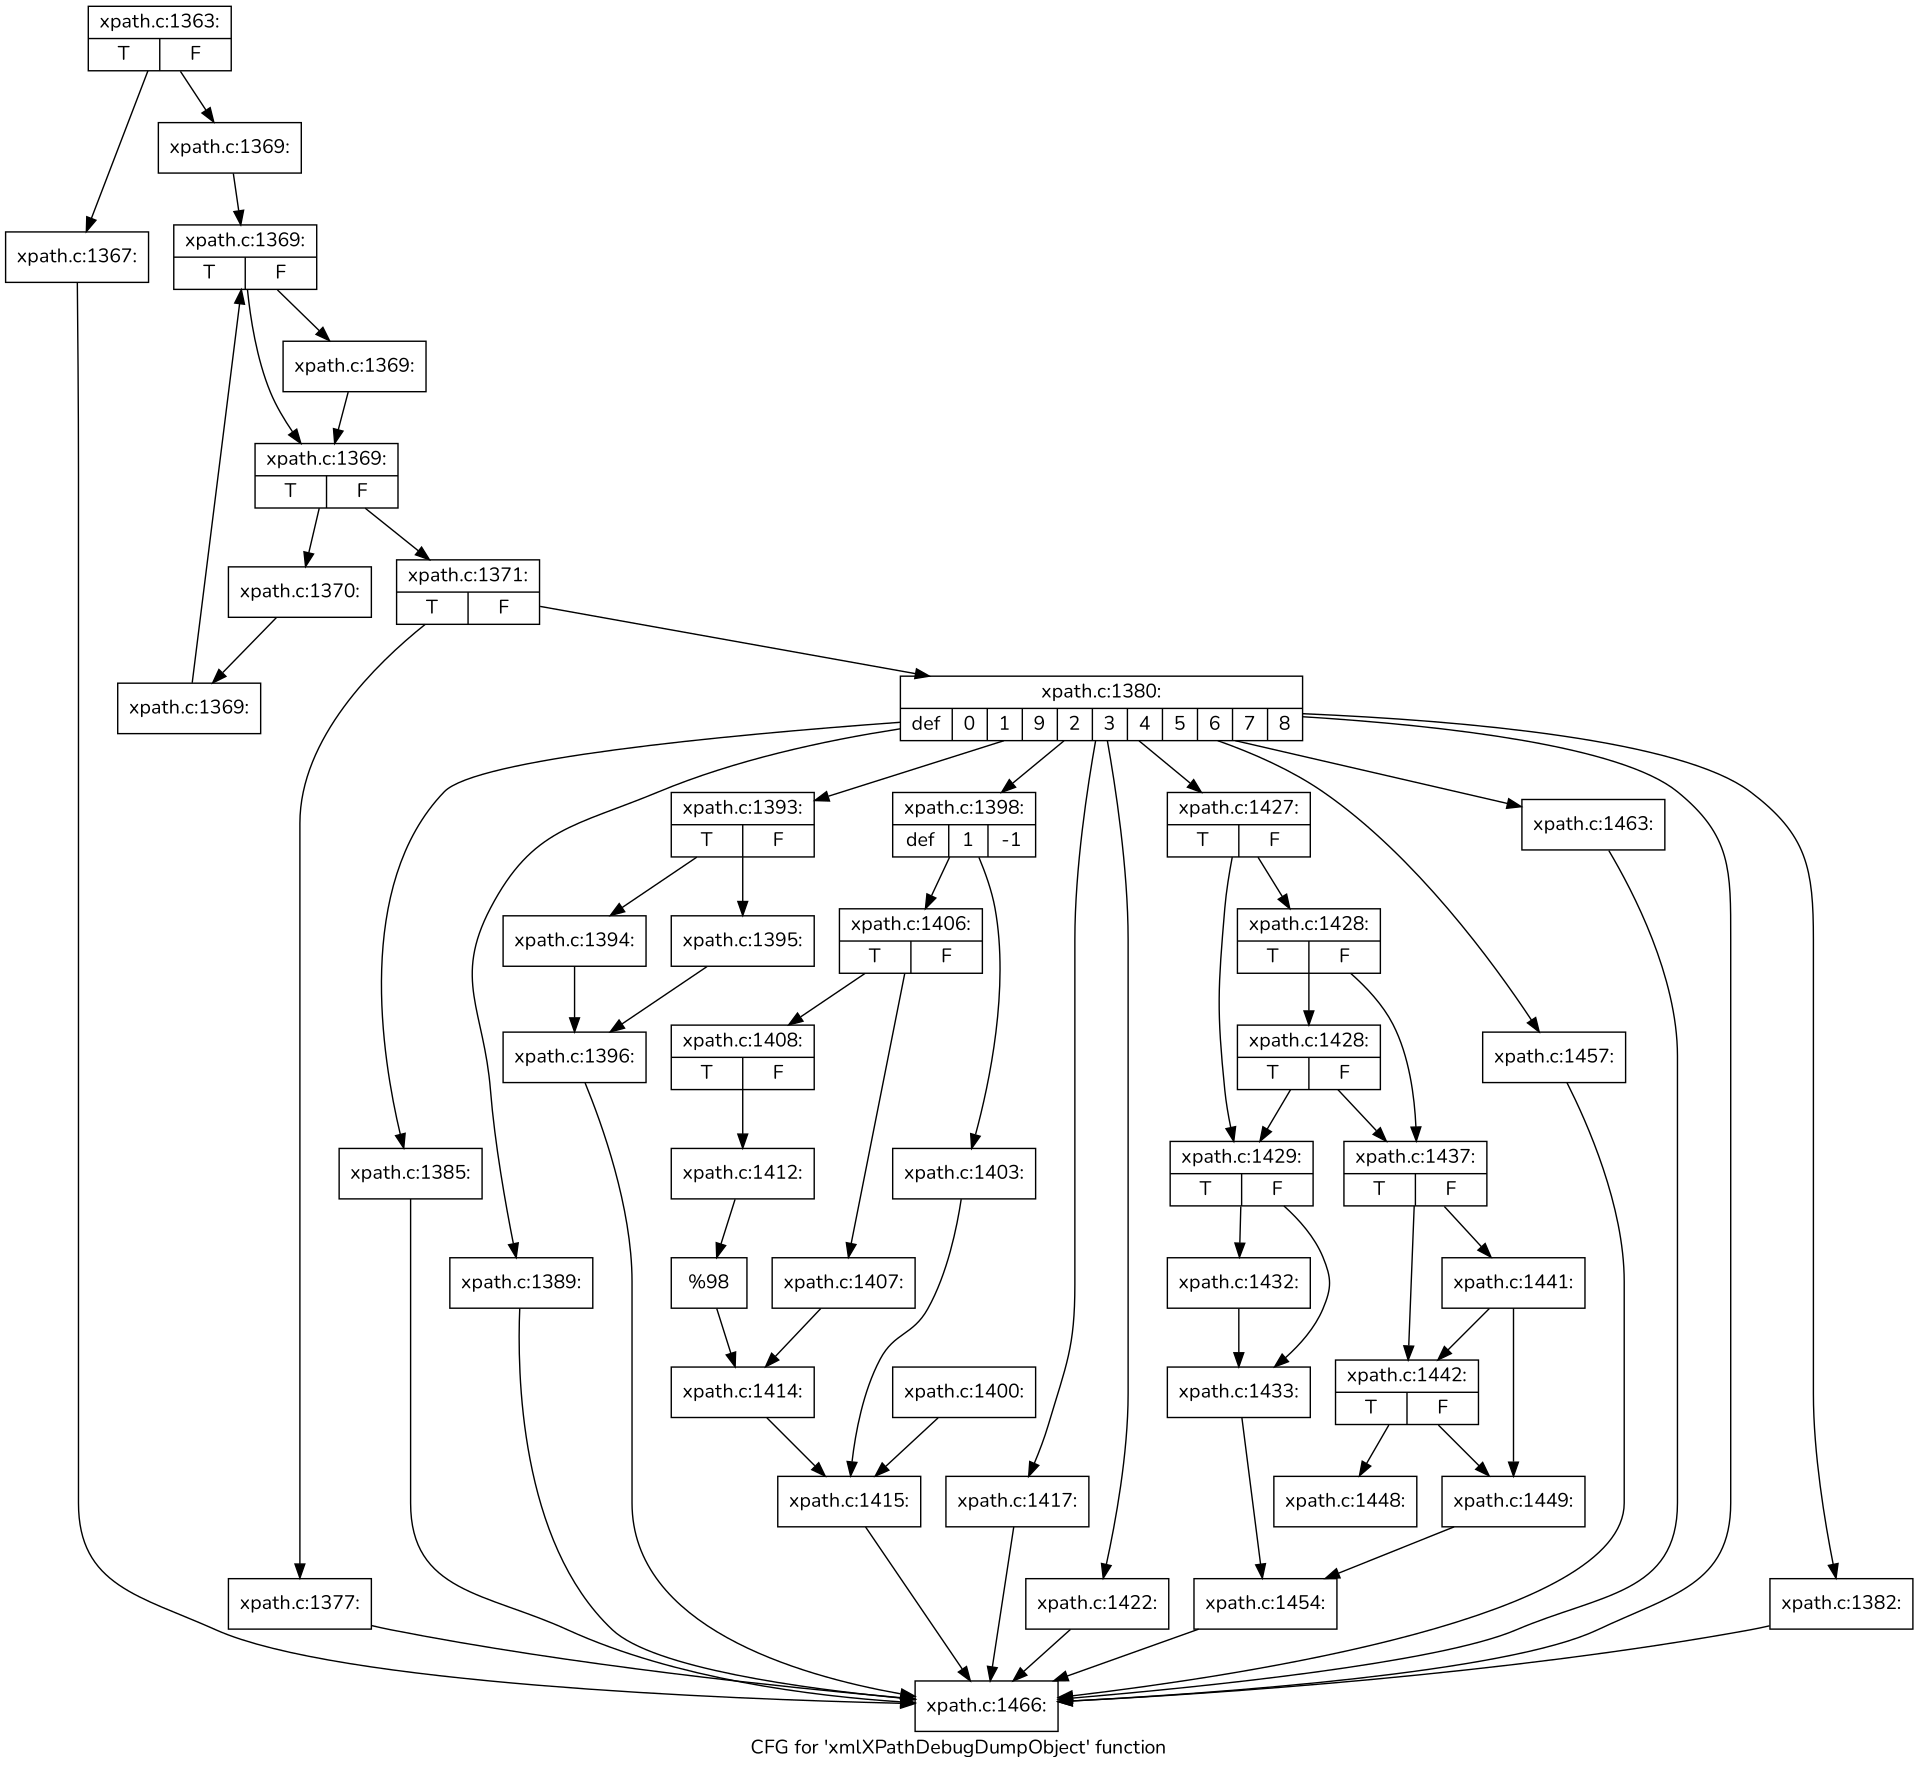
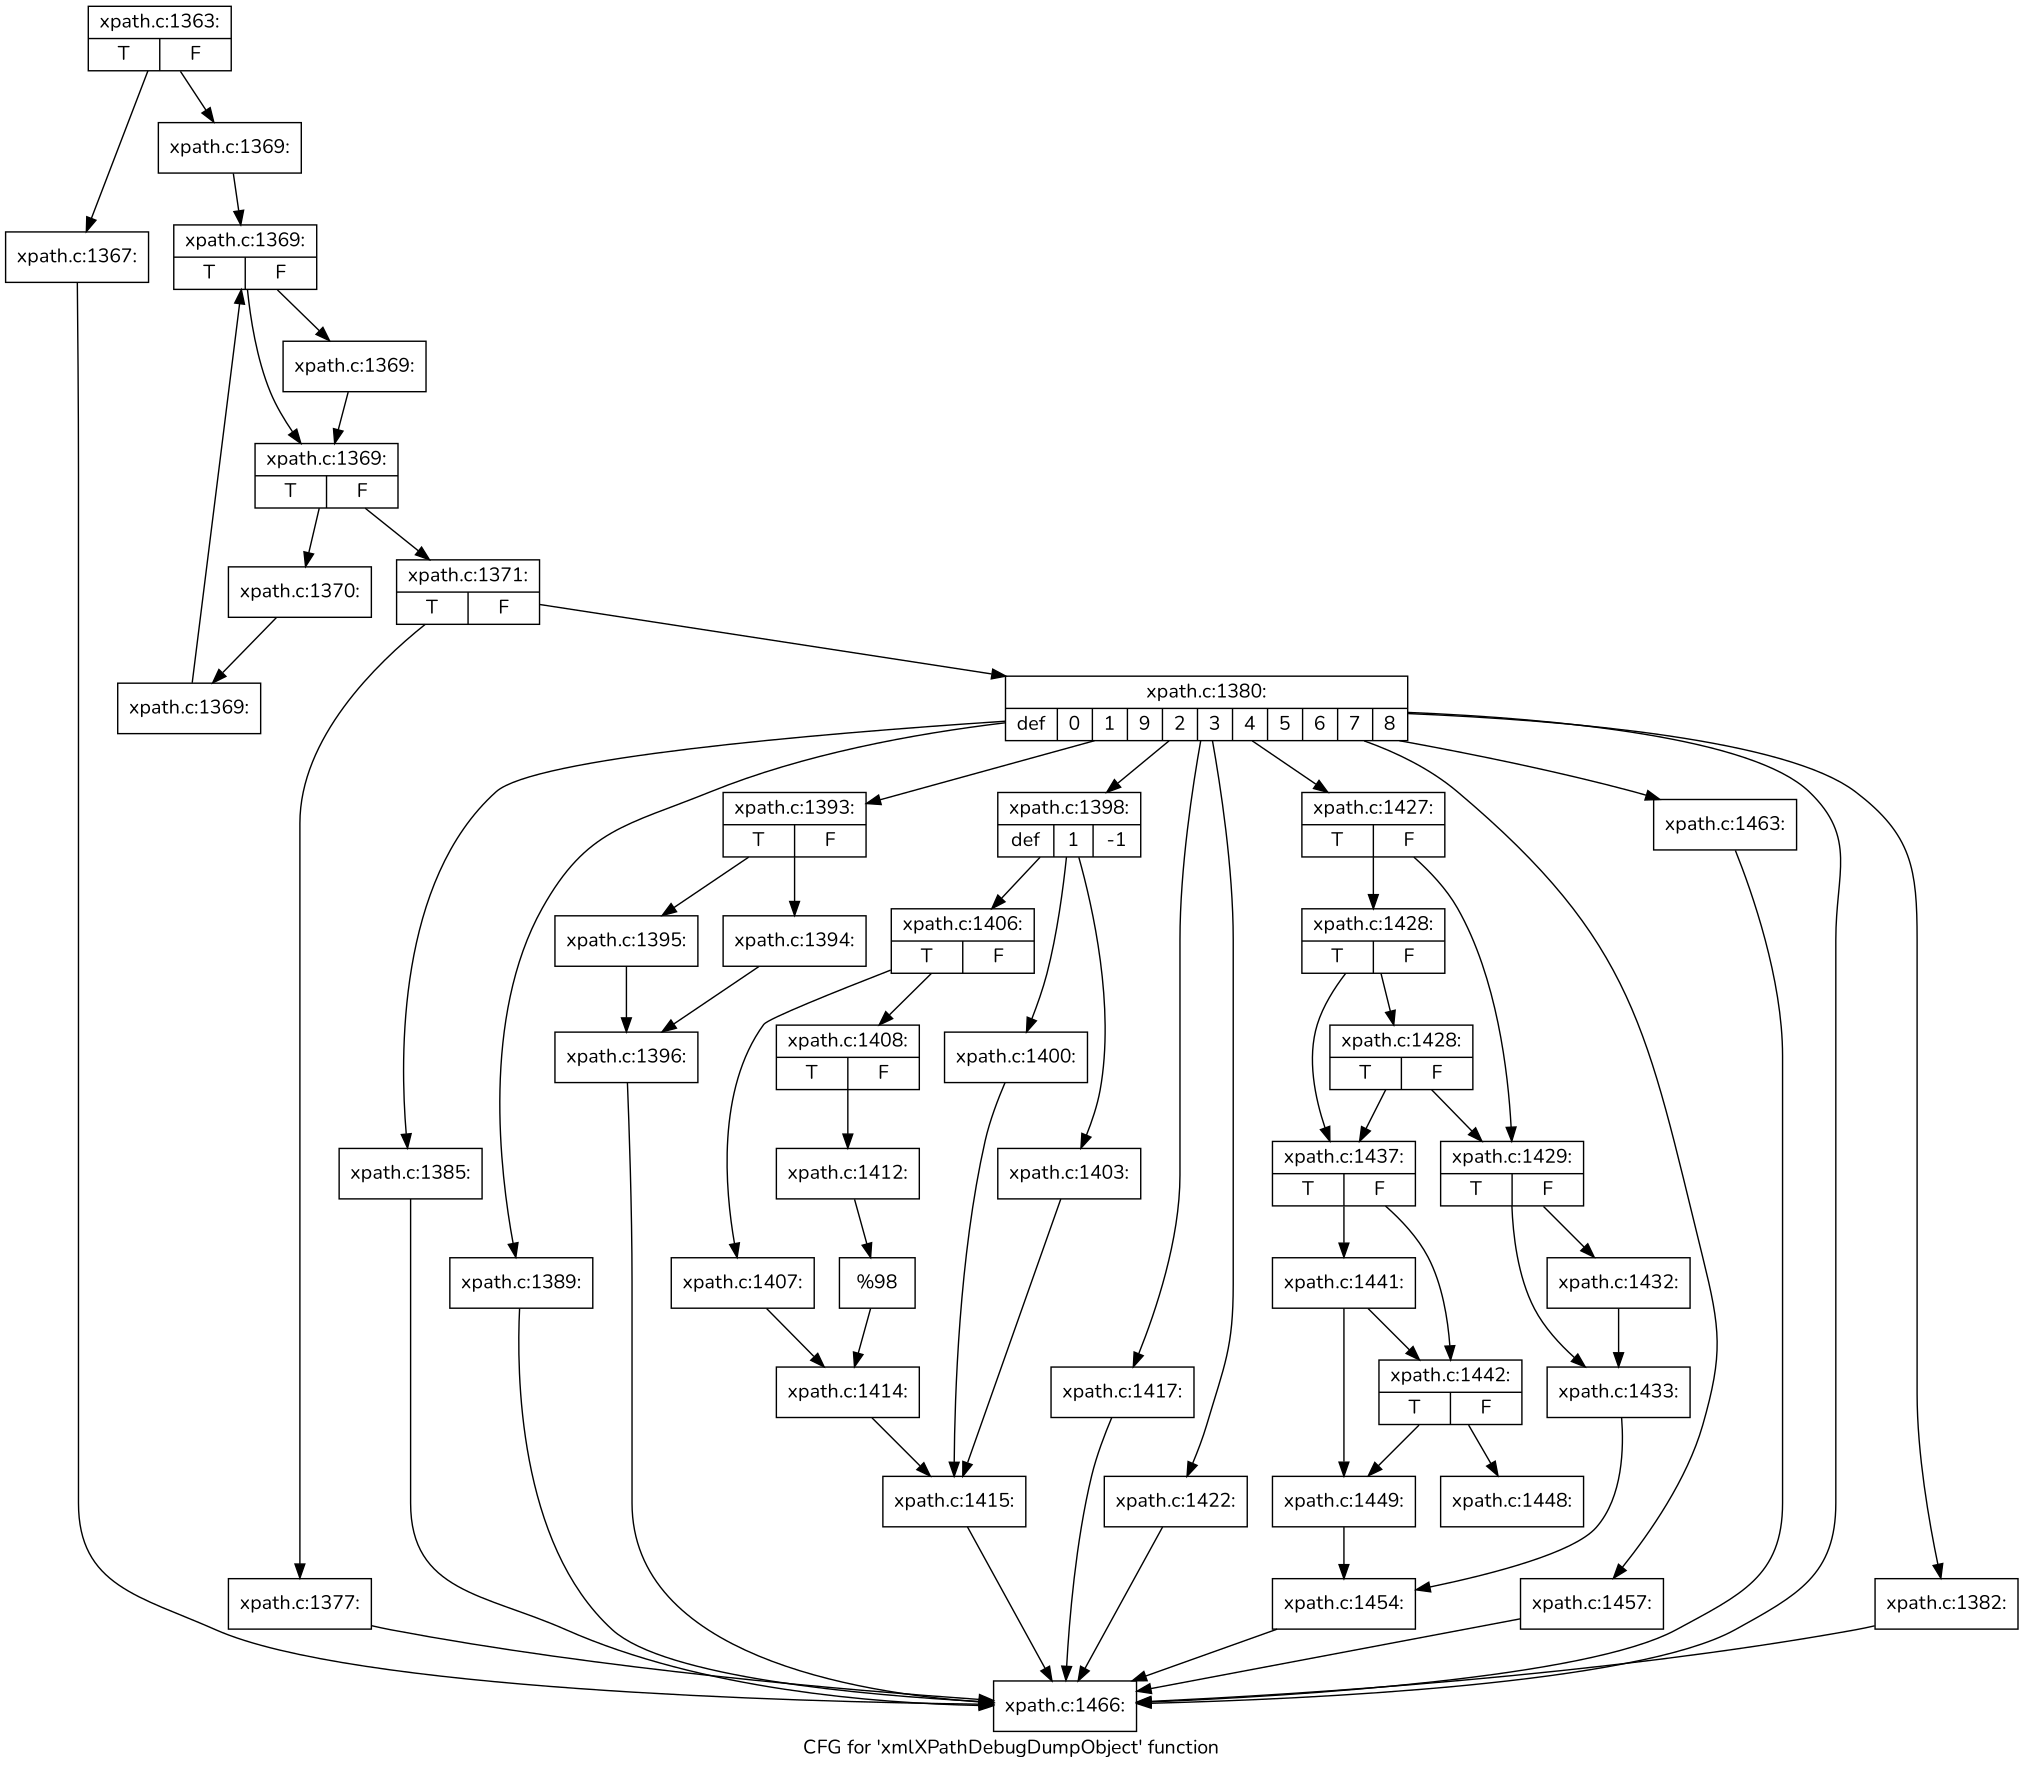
edge "xpath.c:1398:" -> "xpath.c:1400:": added
